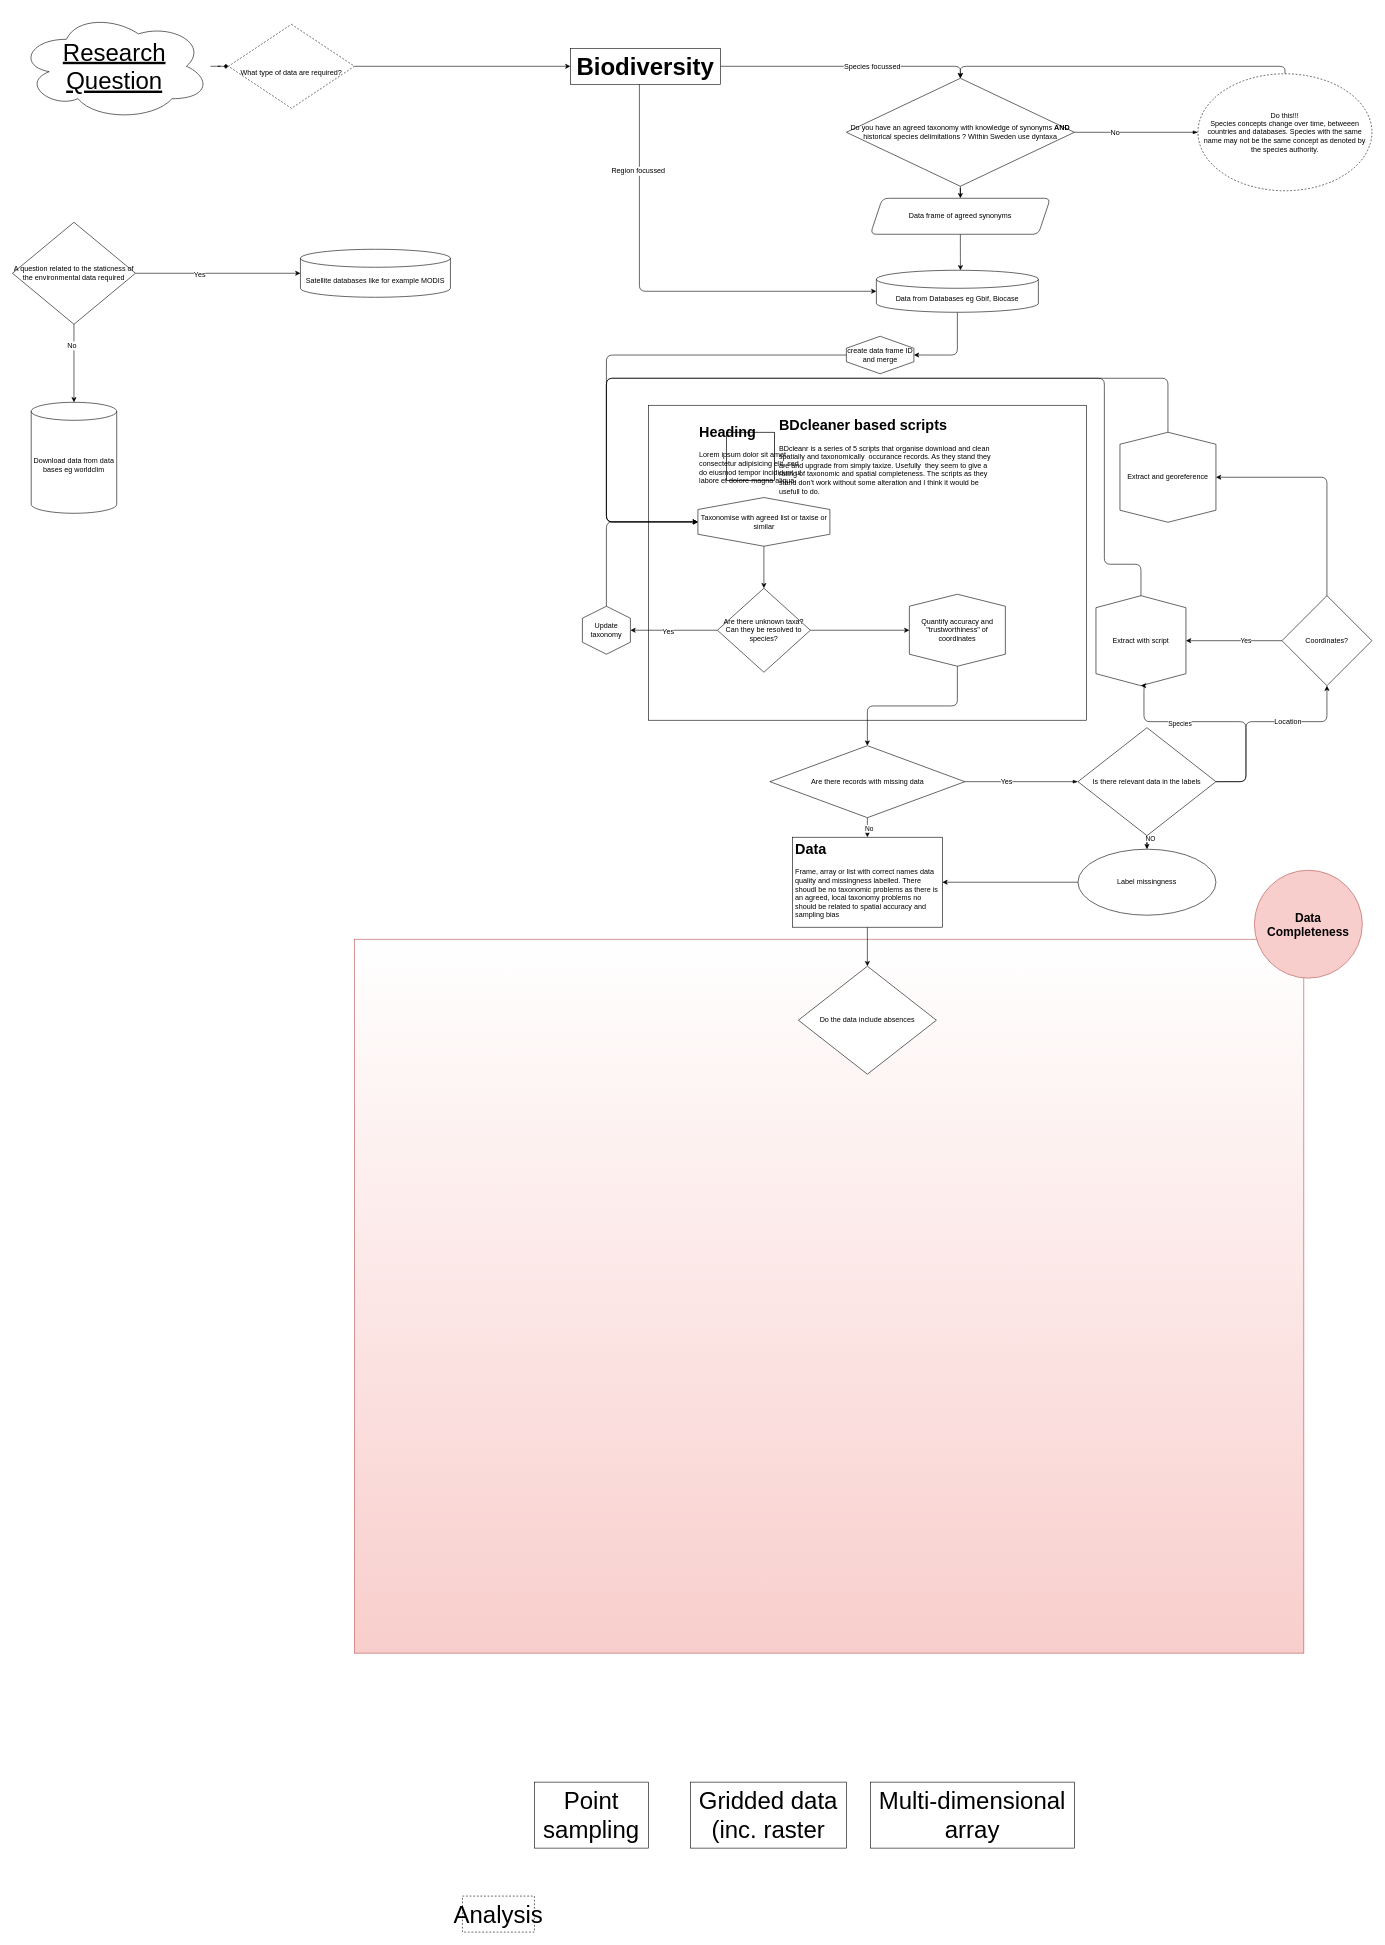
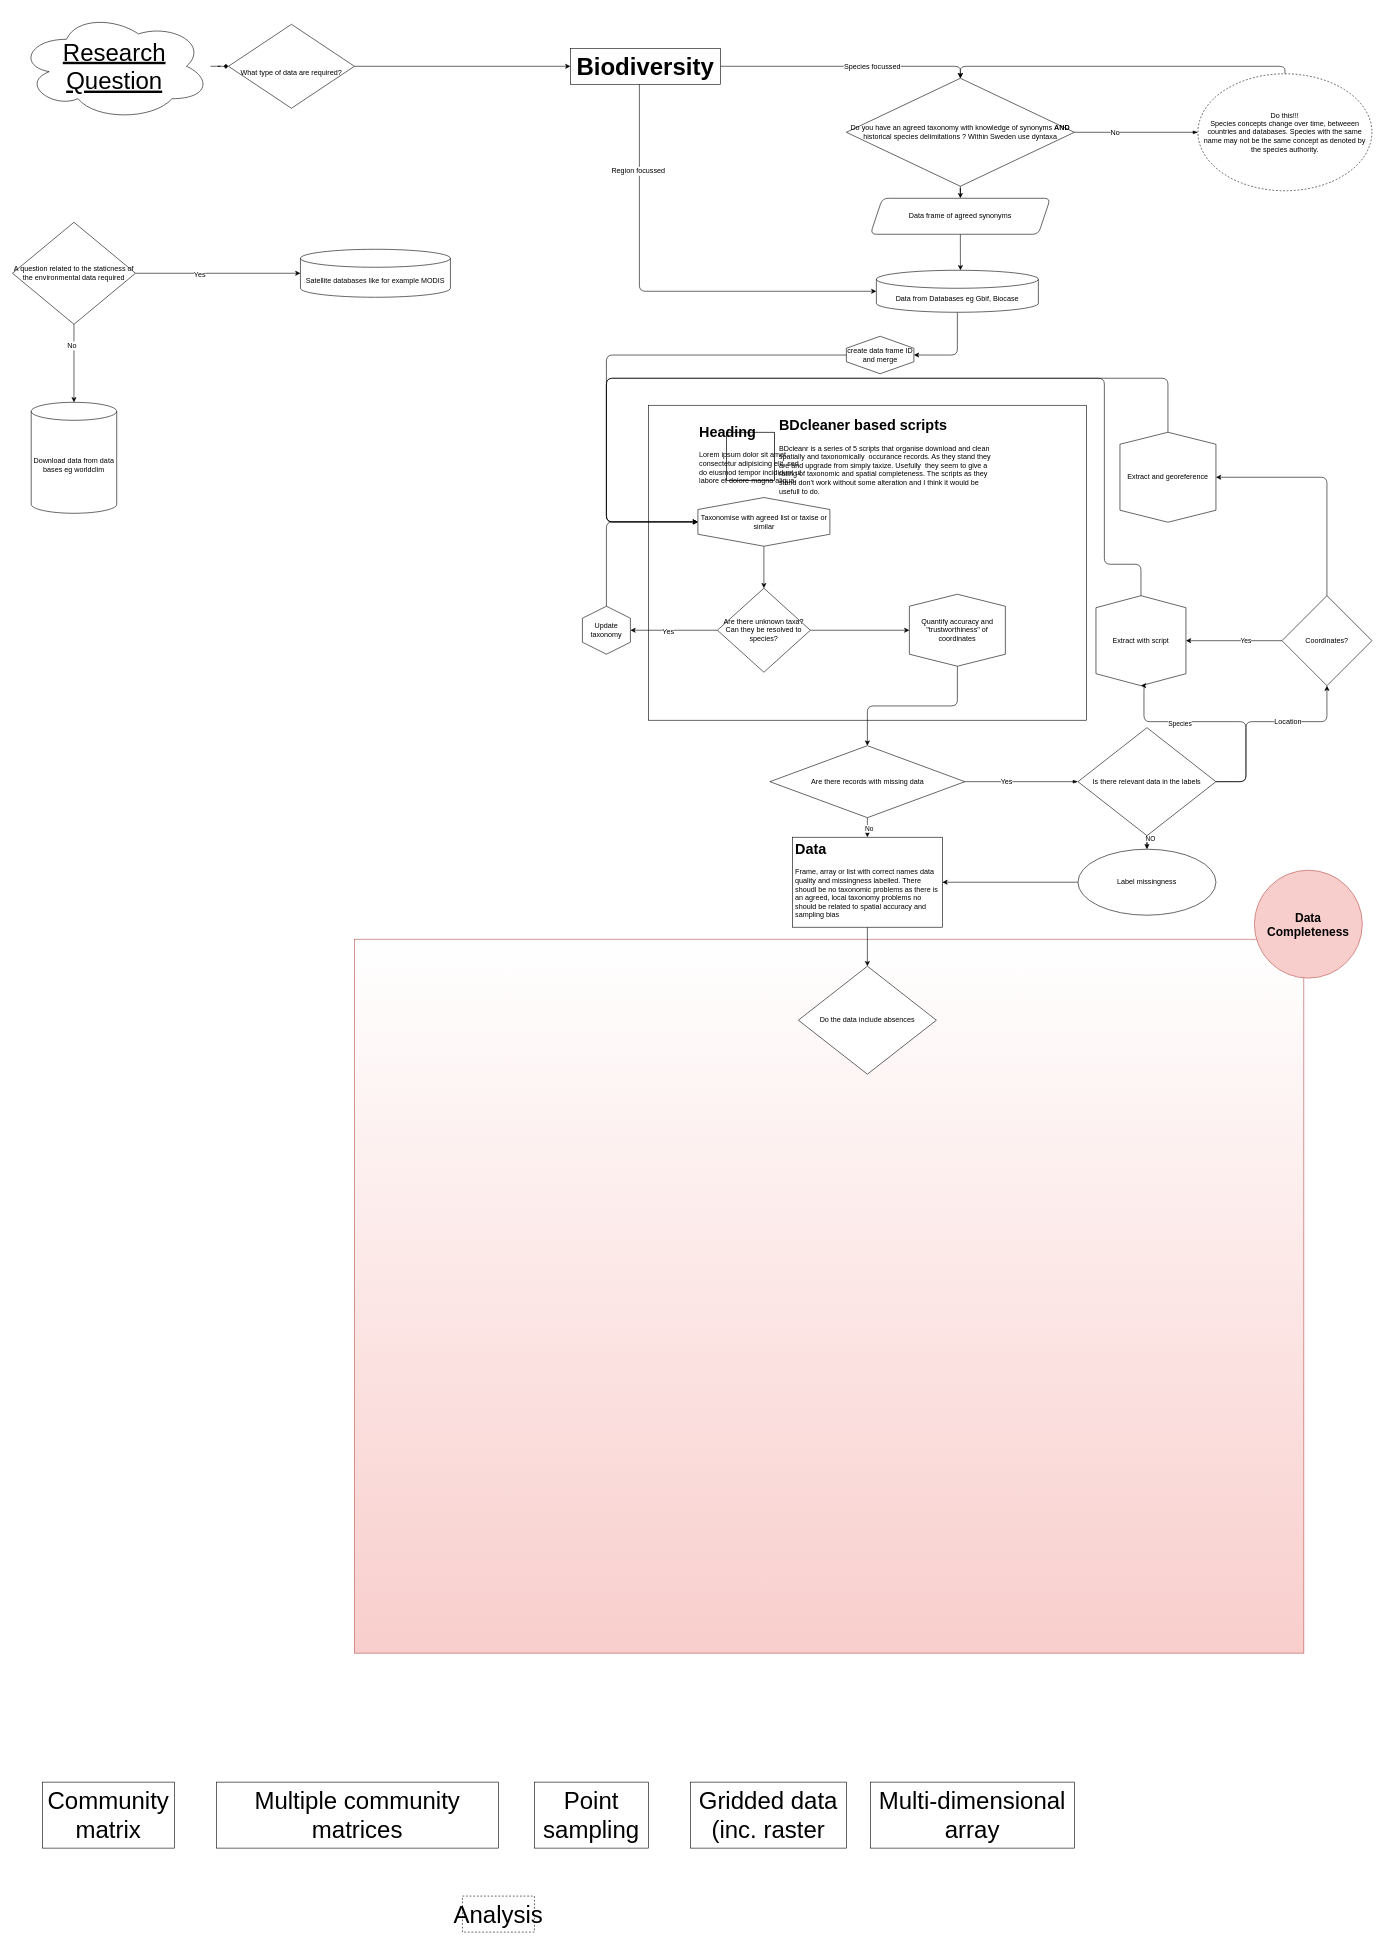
node "What type of data are required?": style dashed -> solid
node "Community matrix": added
node "Multiple community matrices": added
